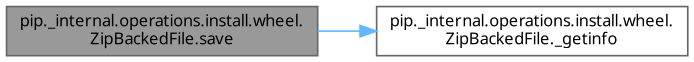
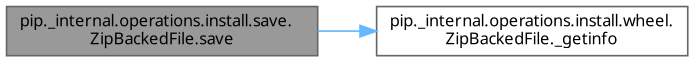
node "pip._internal.operations.install.wheel. ZipBackedFile.save": label "pip._internal.operations.install.wheel. ZipBackedFile.save" -> "pip._internal.operations.install.save. ZipBackedFile.save"
